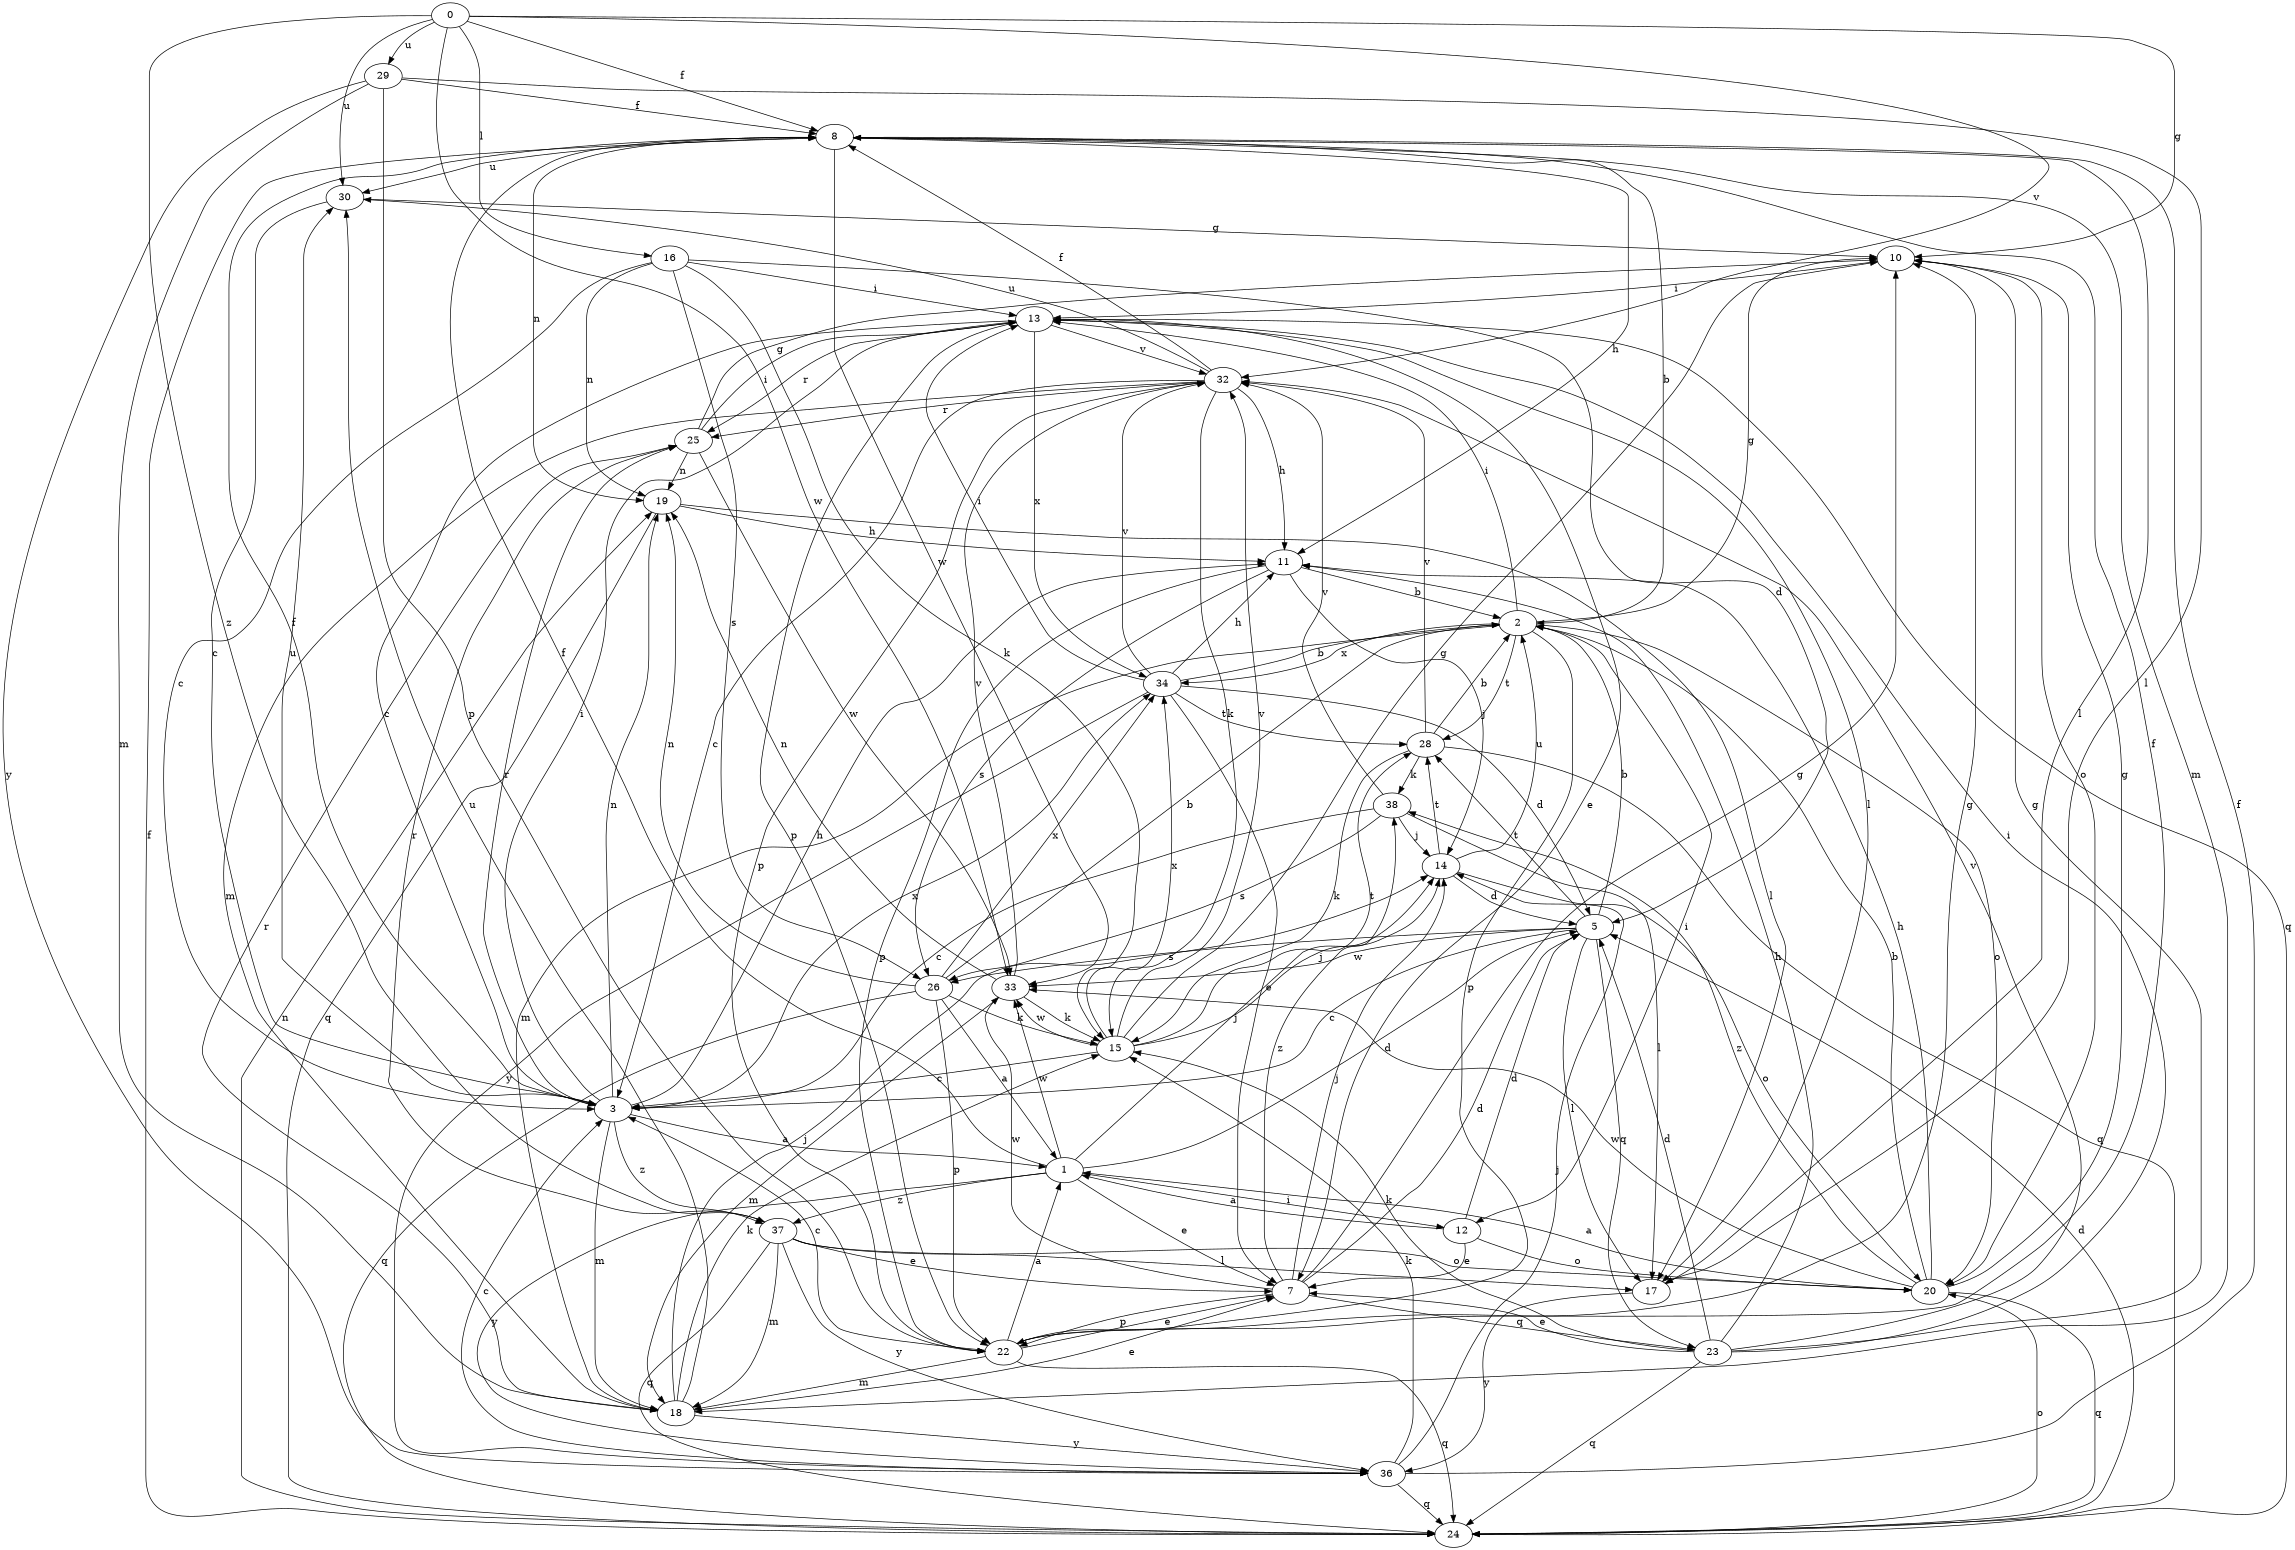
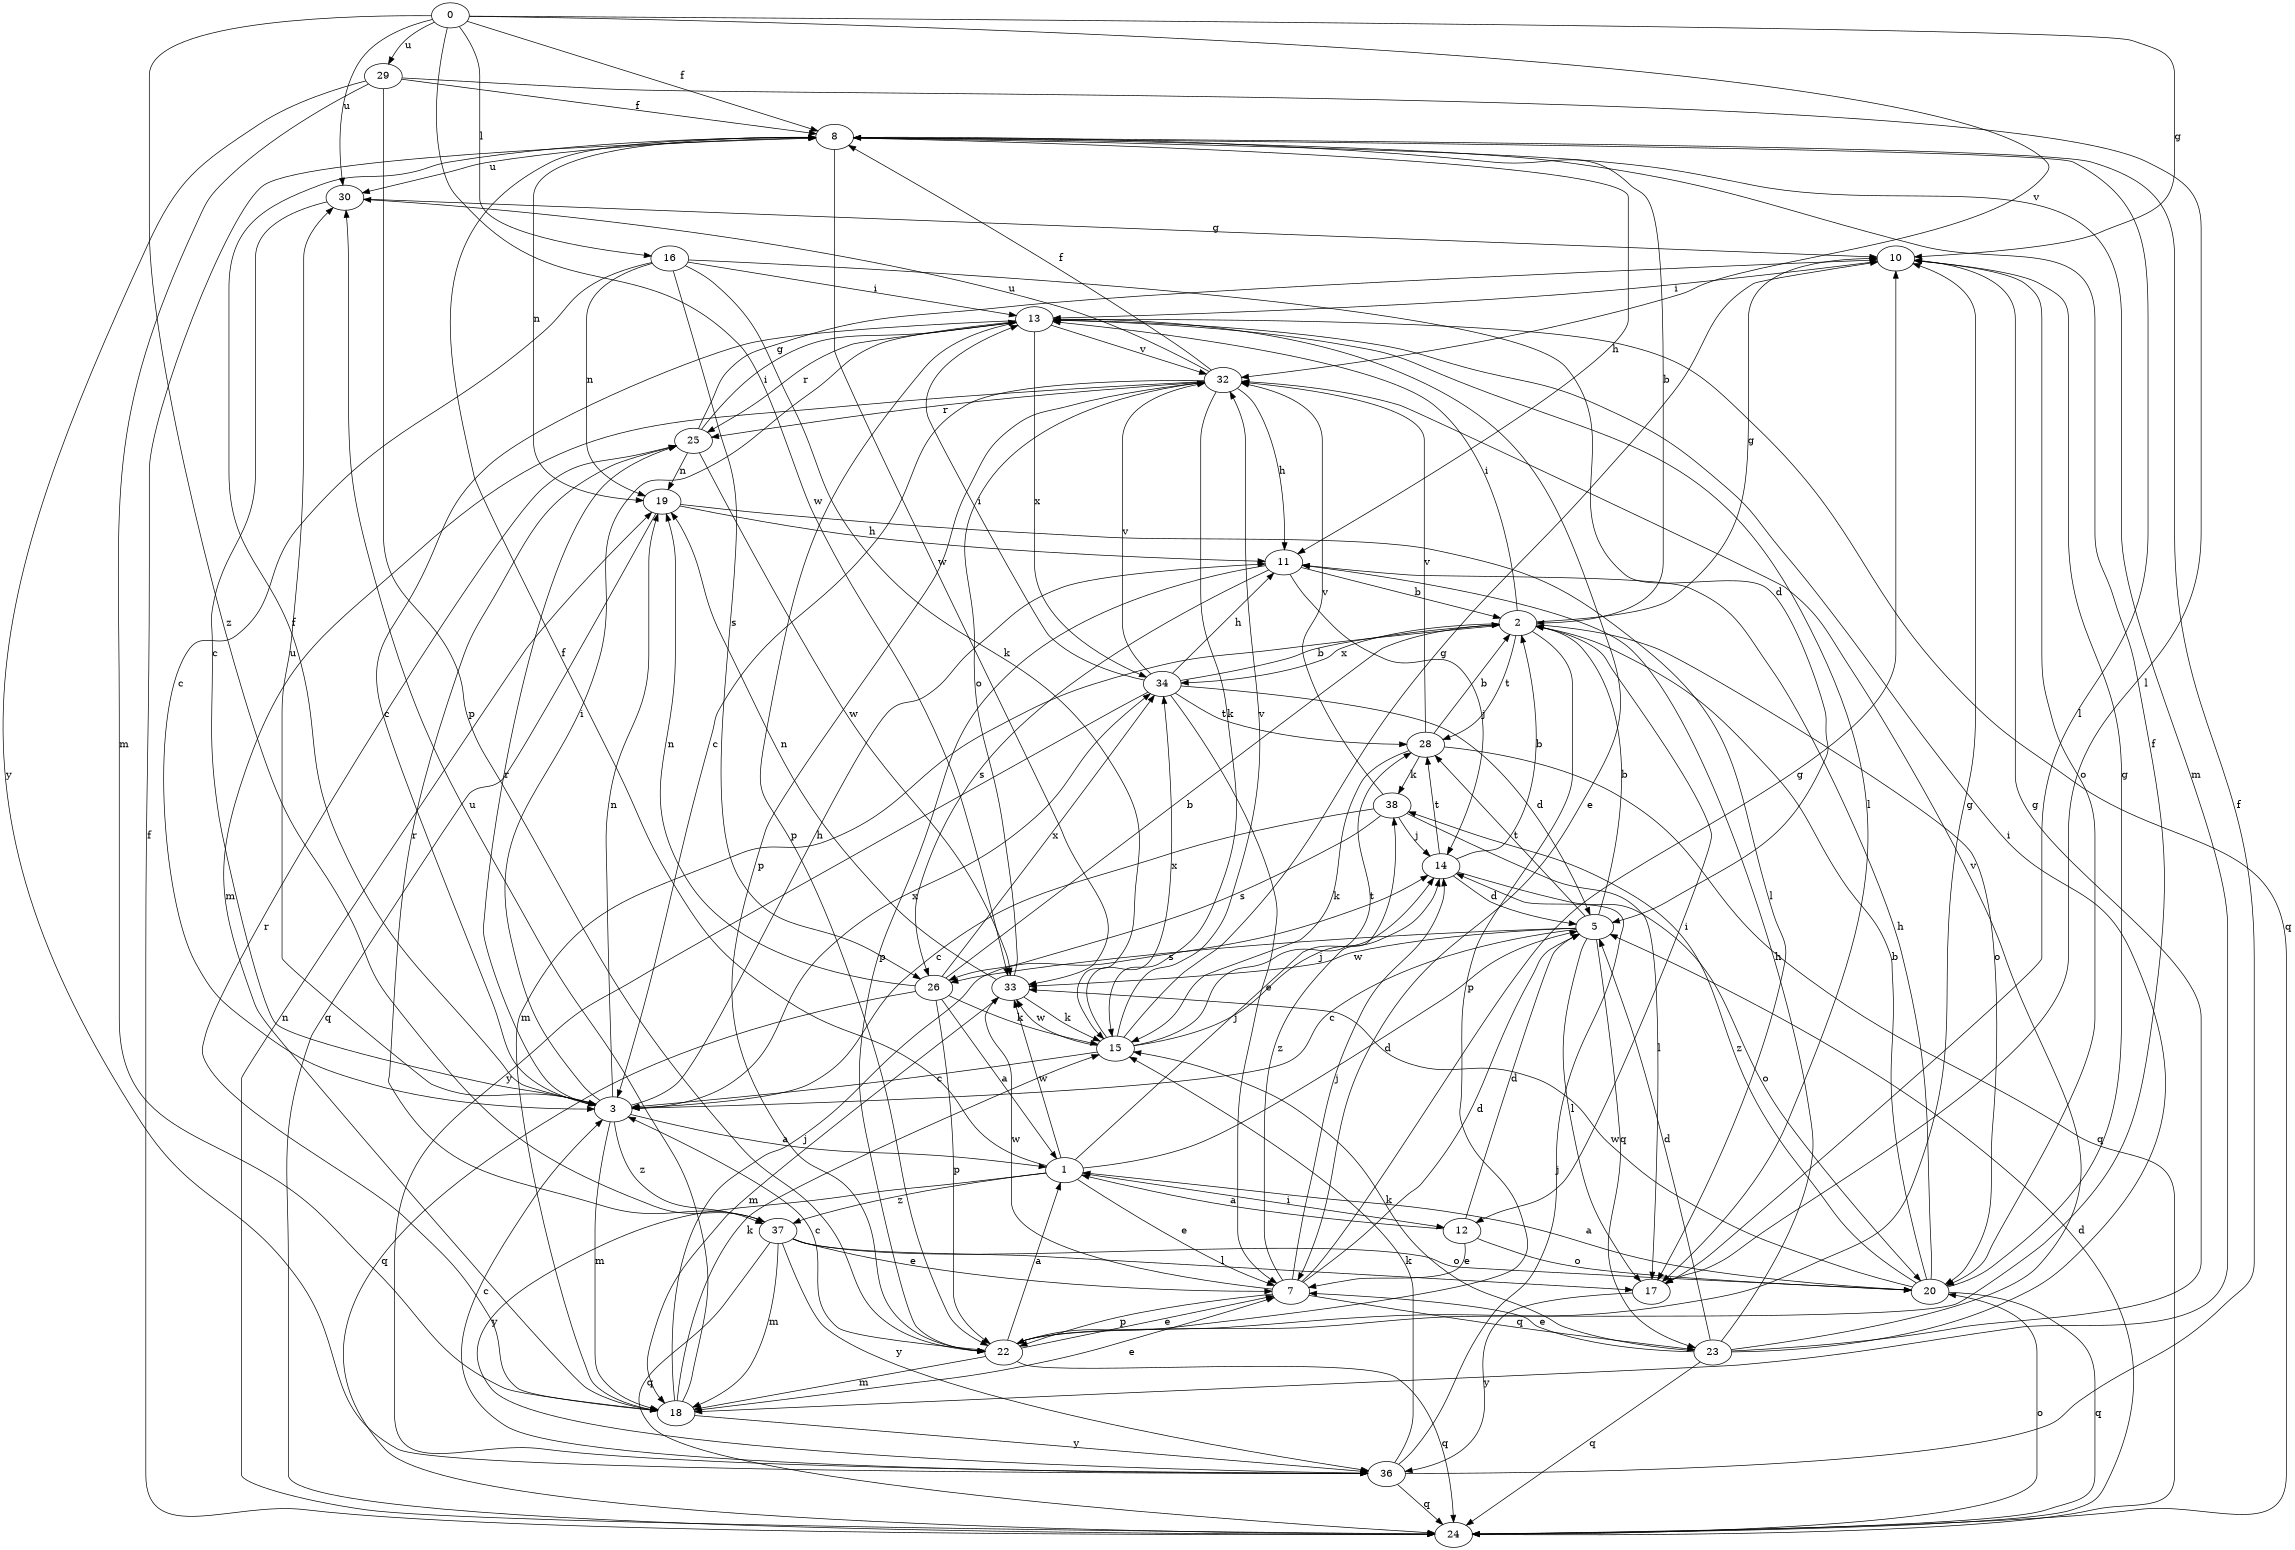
edge "33" -> "32": label "v" -> "o"
edge "14" -> "2": label "u" -> "b"
